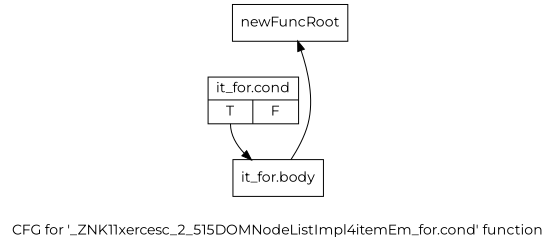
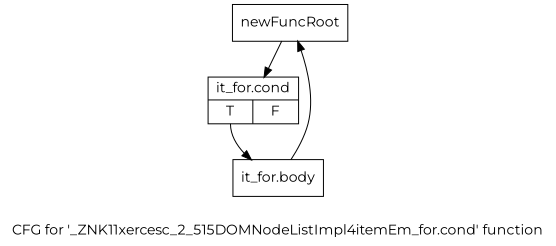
edge "newFuncRoot" -> "it_for.cond": added
